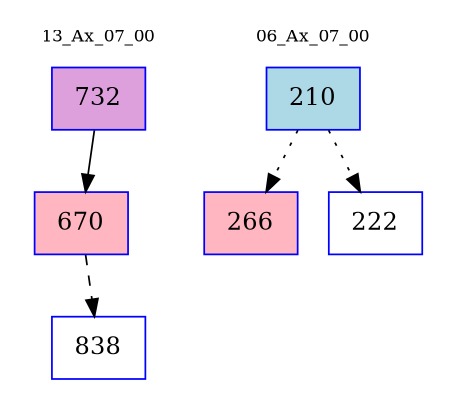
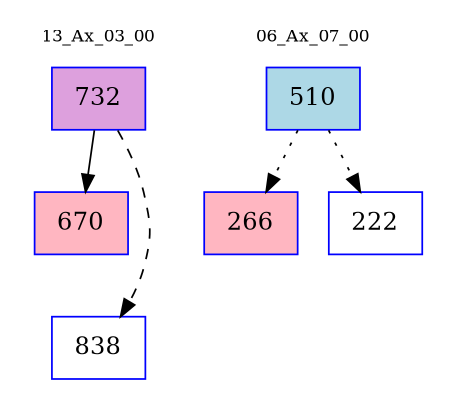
cluster "13_Ax_07_00": label "13_Ax_07_00" -> "13_Ax_03_00"
node "210": label "210" -> "510"
edge "670" -> "838": now "732" -> "838"
